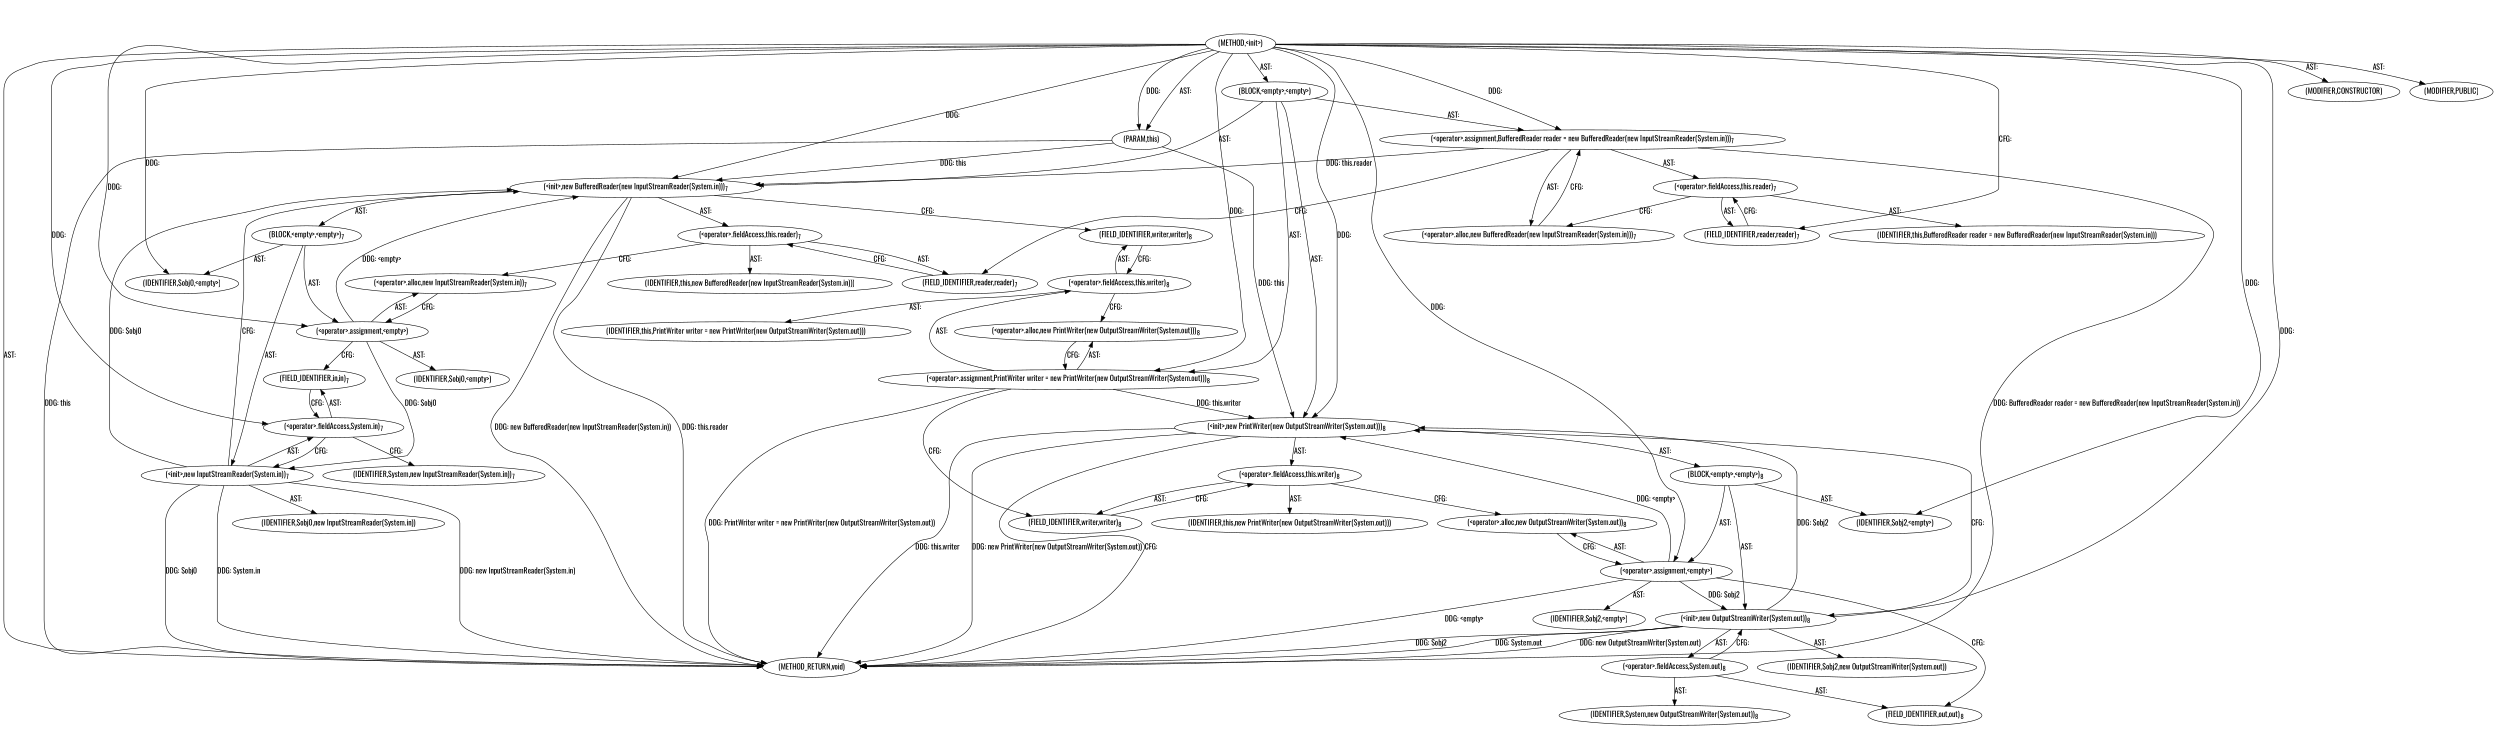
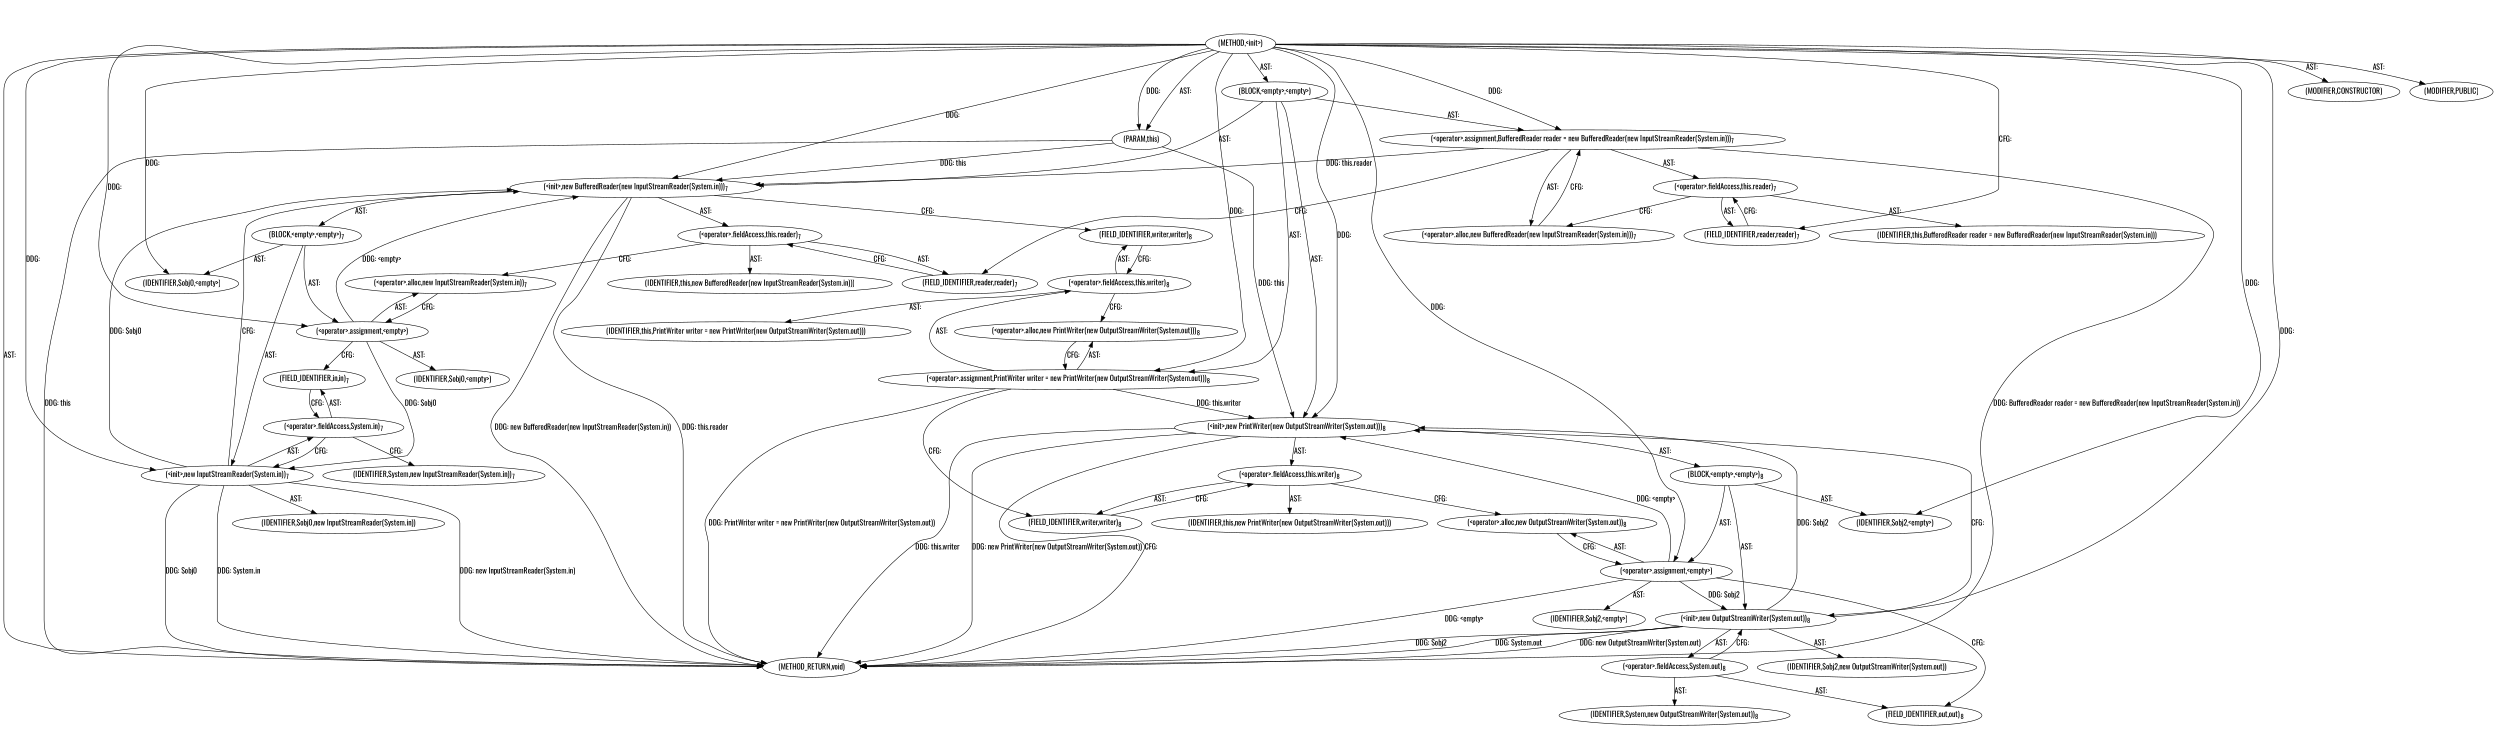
edge "(METHOD,<init>)" -> "(<operator>.fieldAccess,System.in)": now "(METHOD,<init>)" -> "(<init>,new InputStreamReader(System.in))"
